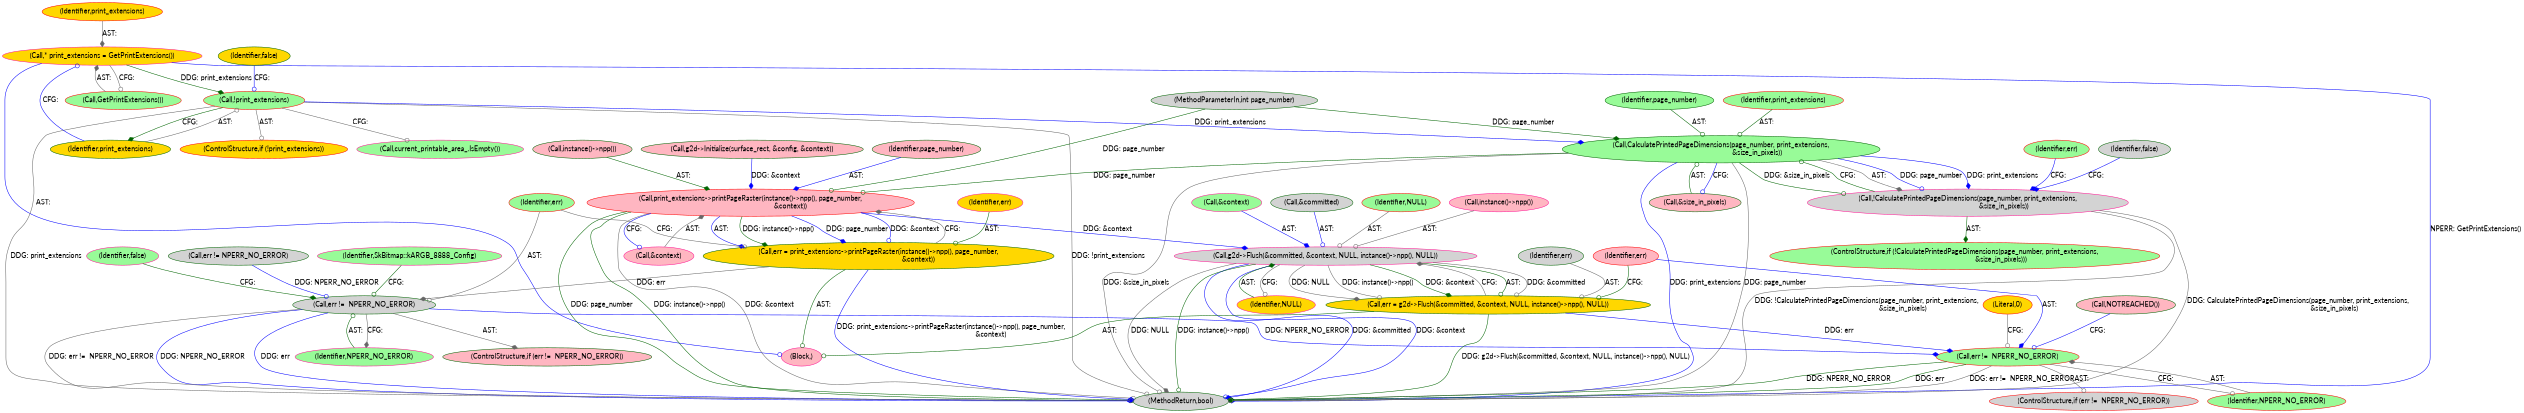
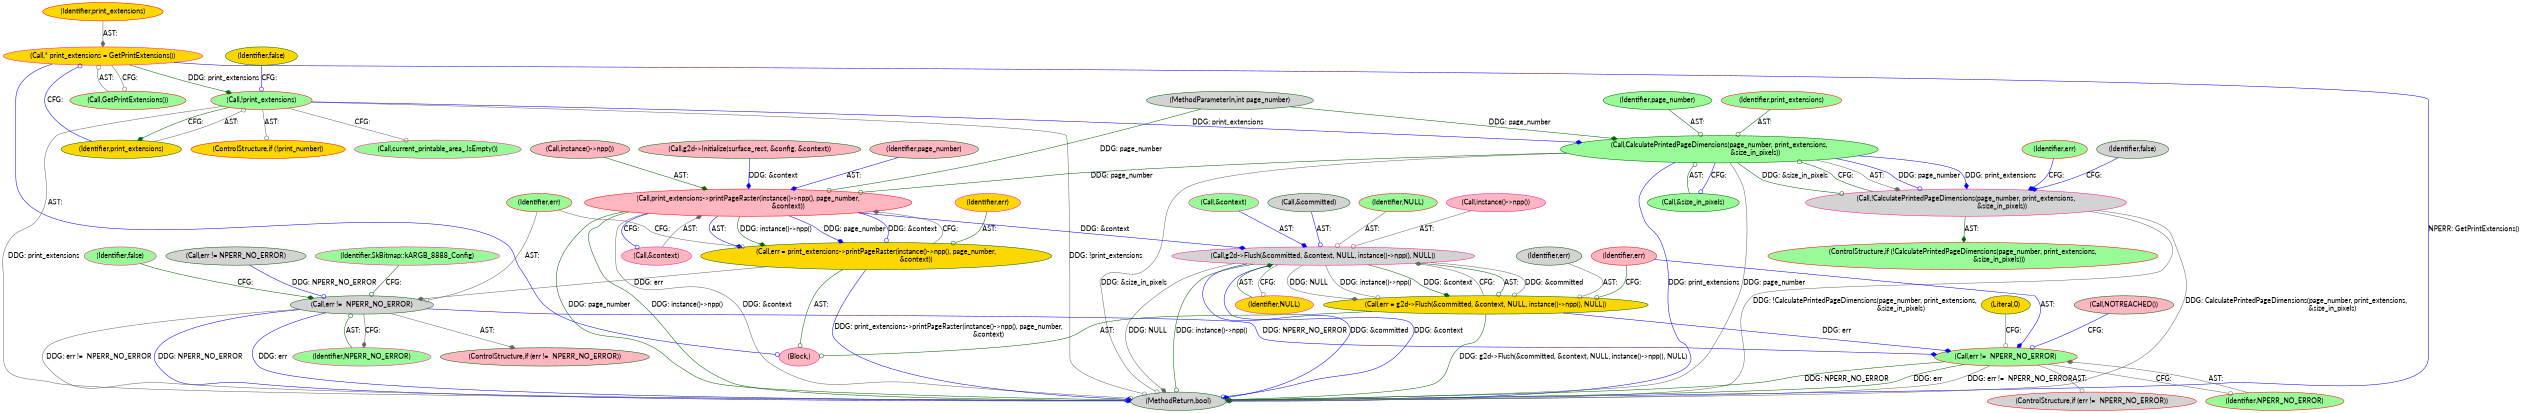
edge "(Call,GetPrintExtensions())" -> "(Call,* print_extensions = GetPrintExtensions())": arrowhead diamond -> odot
node "(ControlStructure,if (!print_extensions))": label "(ControlStructure,if (!print_extensions))" -> "(ControlStructure,if (!print_number))"
node "(Call,&size_in_pixels)": fillcolor lightpink -> palegreen
node "(Literal,0)": color red -> darkgreen
